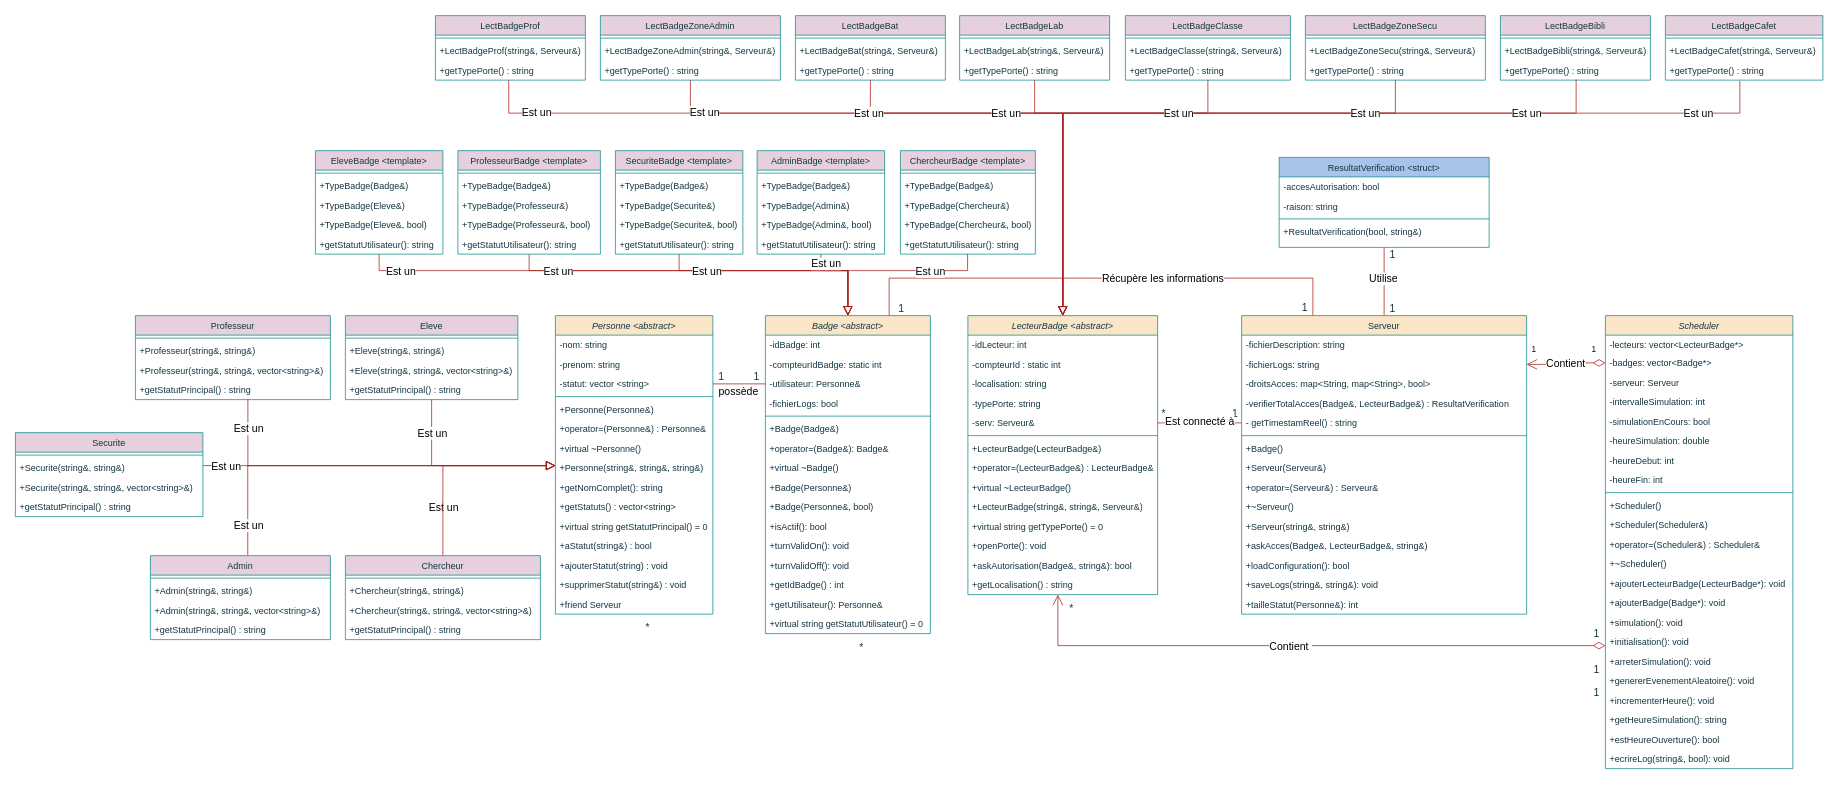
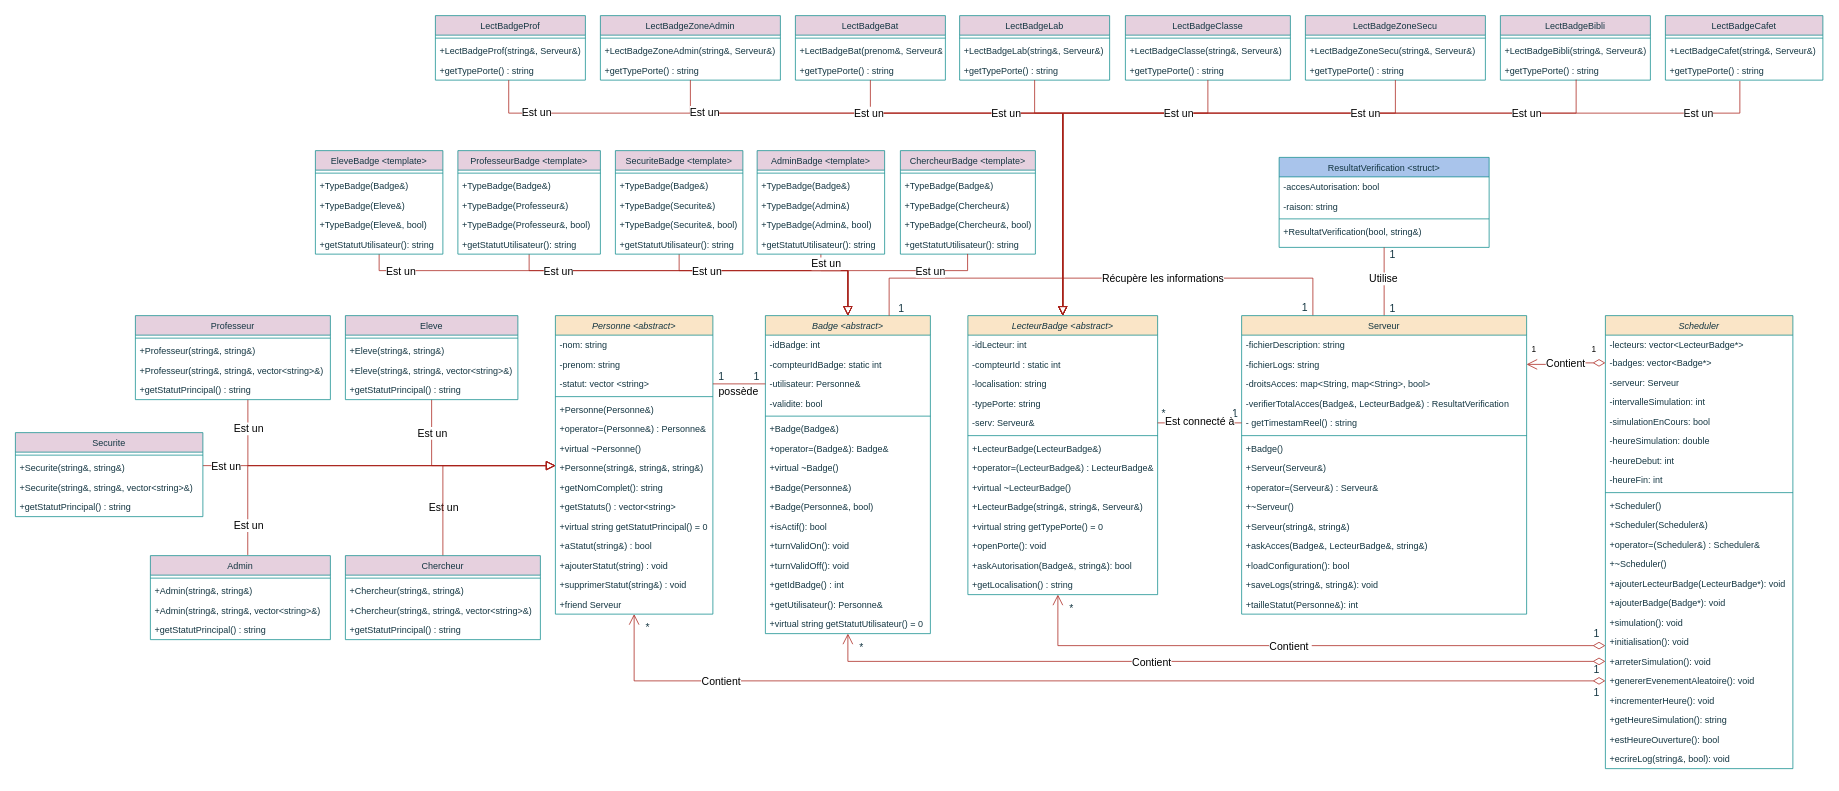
node "+LectBadgeBat(string&, Serveur&)": label "+LectBadgeBat(string&, Serveur&)" -> "+LectBadgeBat(prenom&, Serveur&)"
node "-fichierLogs: bool": label "-fichierLogs: bool" -> "-validite: bool"
edge "+virtual string getStatutUtilisateur() = 0" -- "+arreterSimulation(): void": added, label "Contient"
edge "+friend Serveur" -- "+genererEvenementAleatoire(): void": added, label "Contient"
